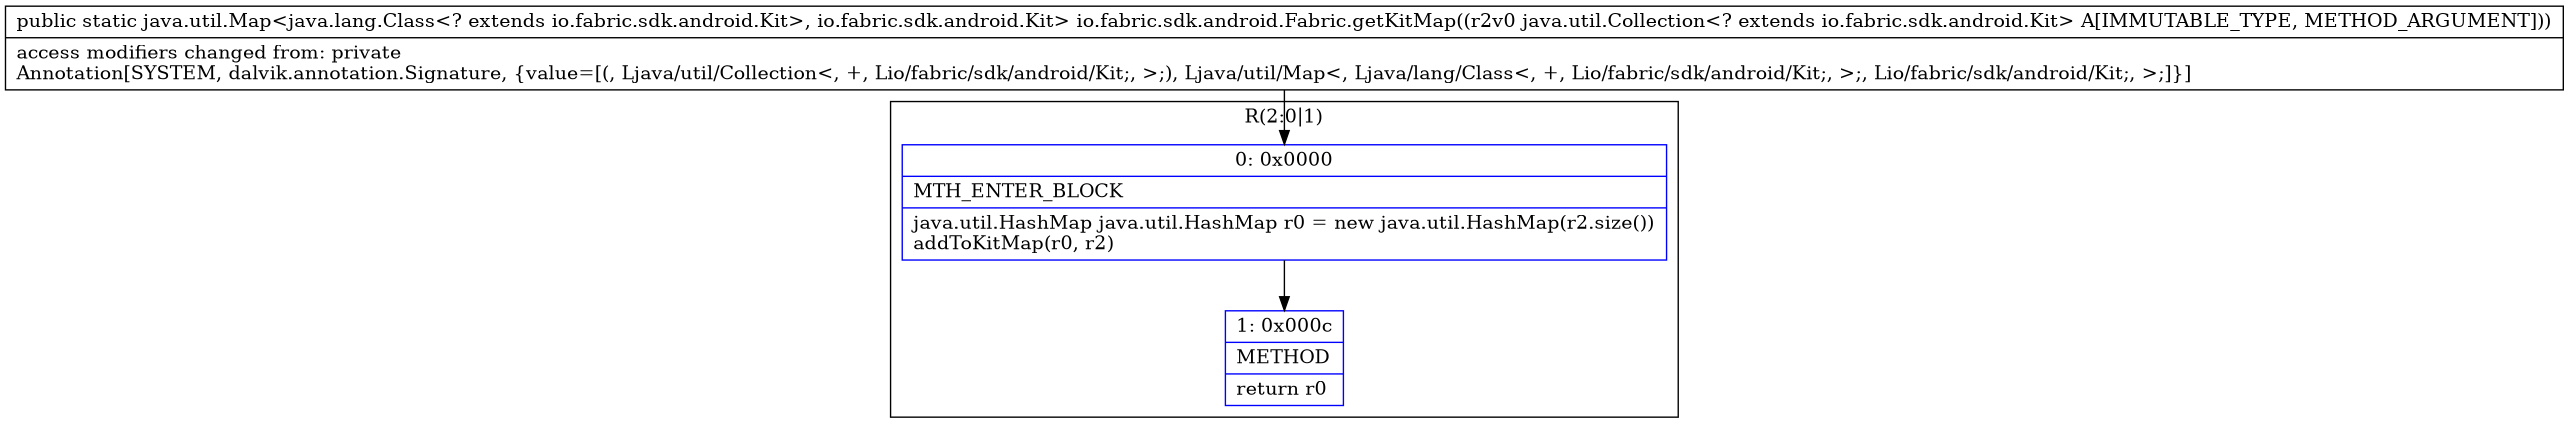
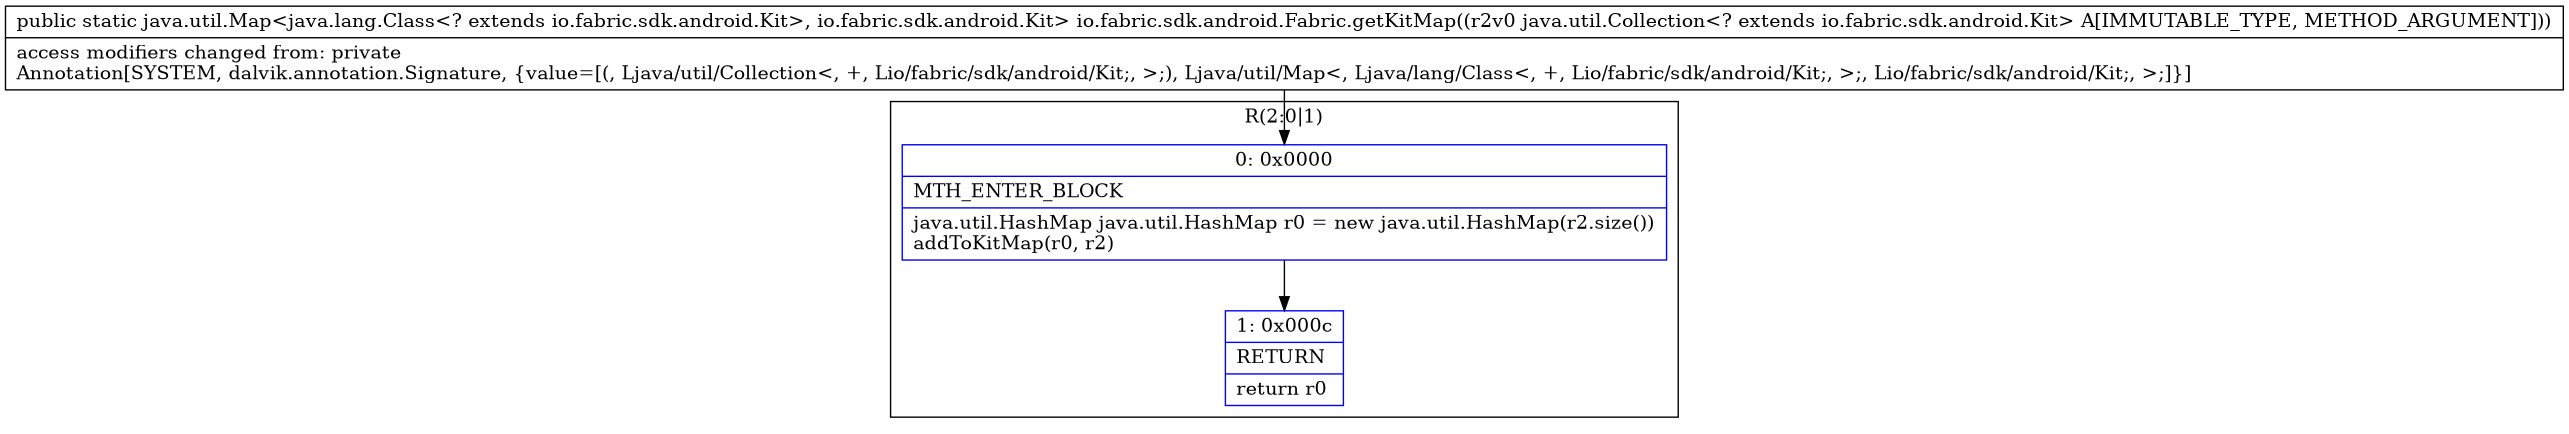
node "1: 0x000c": text "METHOD" -> "RETURN"
